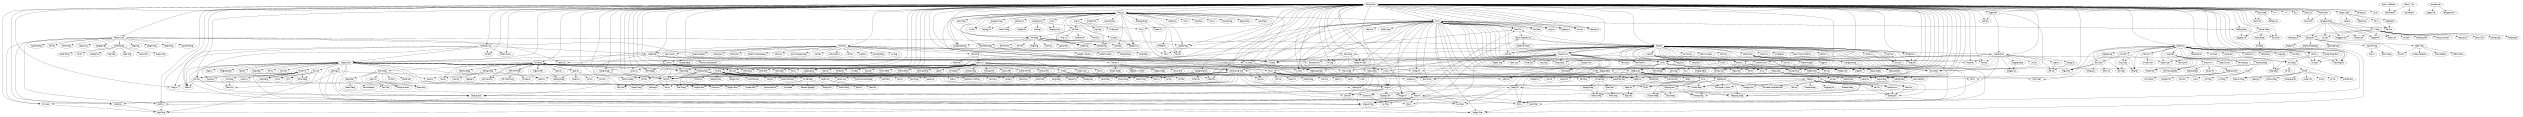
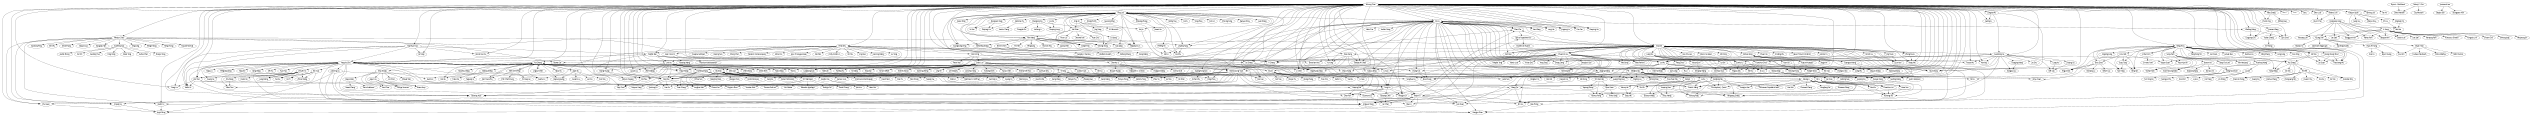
node "Hao Hou": label "Hao Hou" -> "Huiman Hou"
